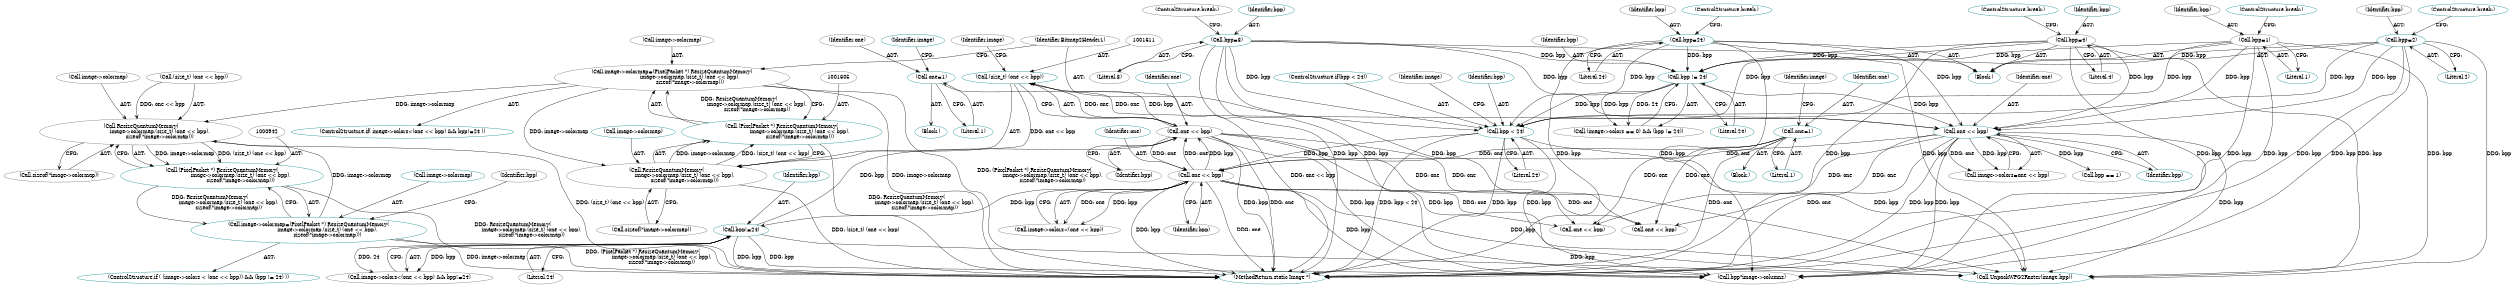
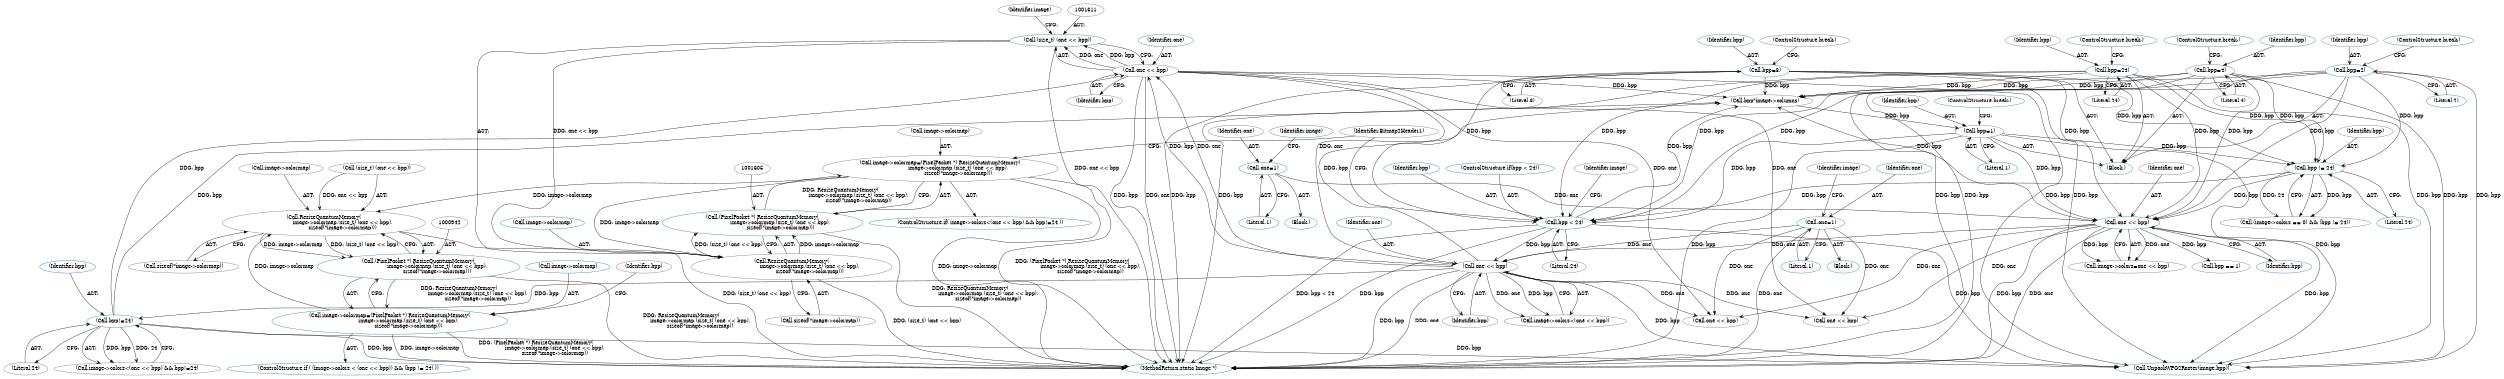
edge "(Identifier,Bitmap2Header1)" -> "(Call,bpp < 24)": label "AST: " -> "CFG: "
edge "(Call,bpp=24)" -> "(Call,bpp < 24)": arrowhead vee -> normal
edge "(Call,bpp=1)" -> "(Call,bpp*image->columns)": reversed
